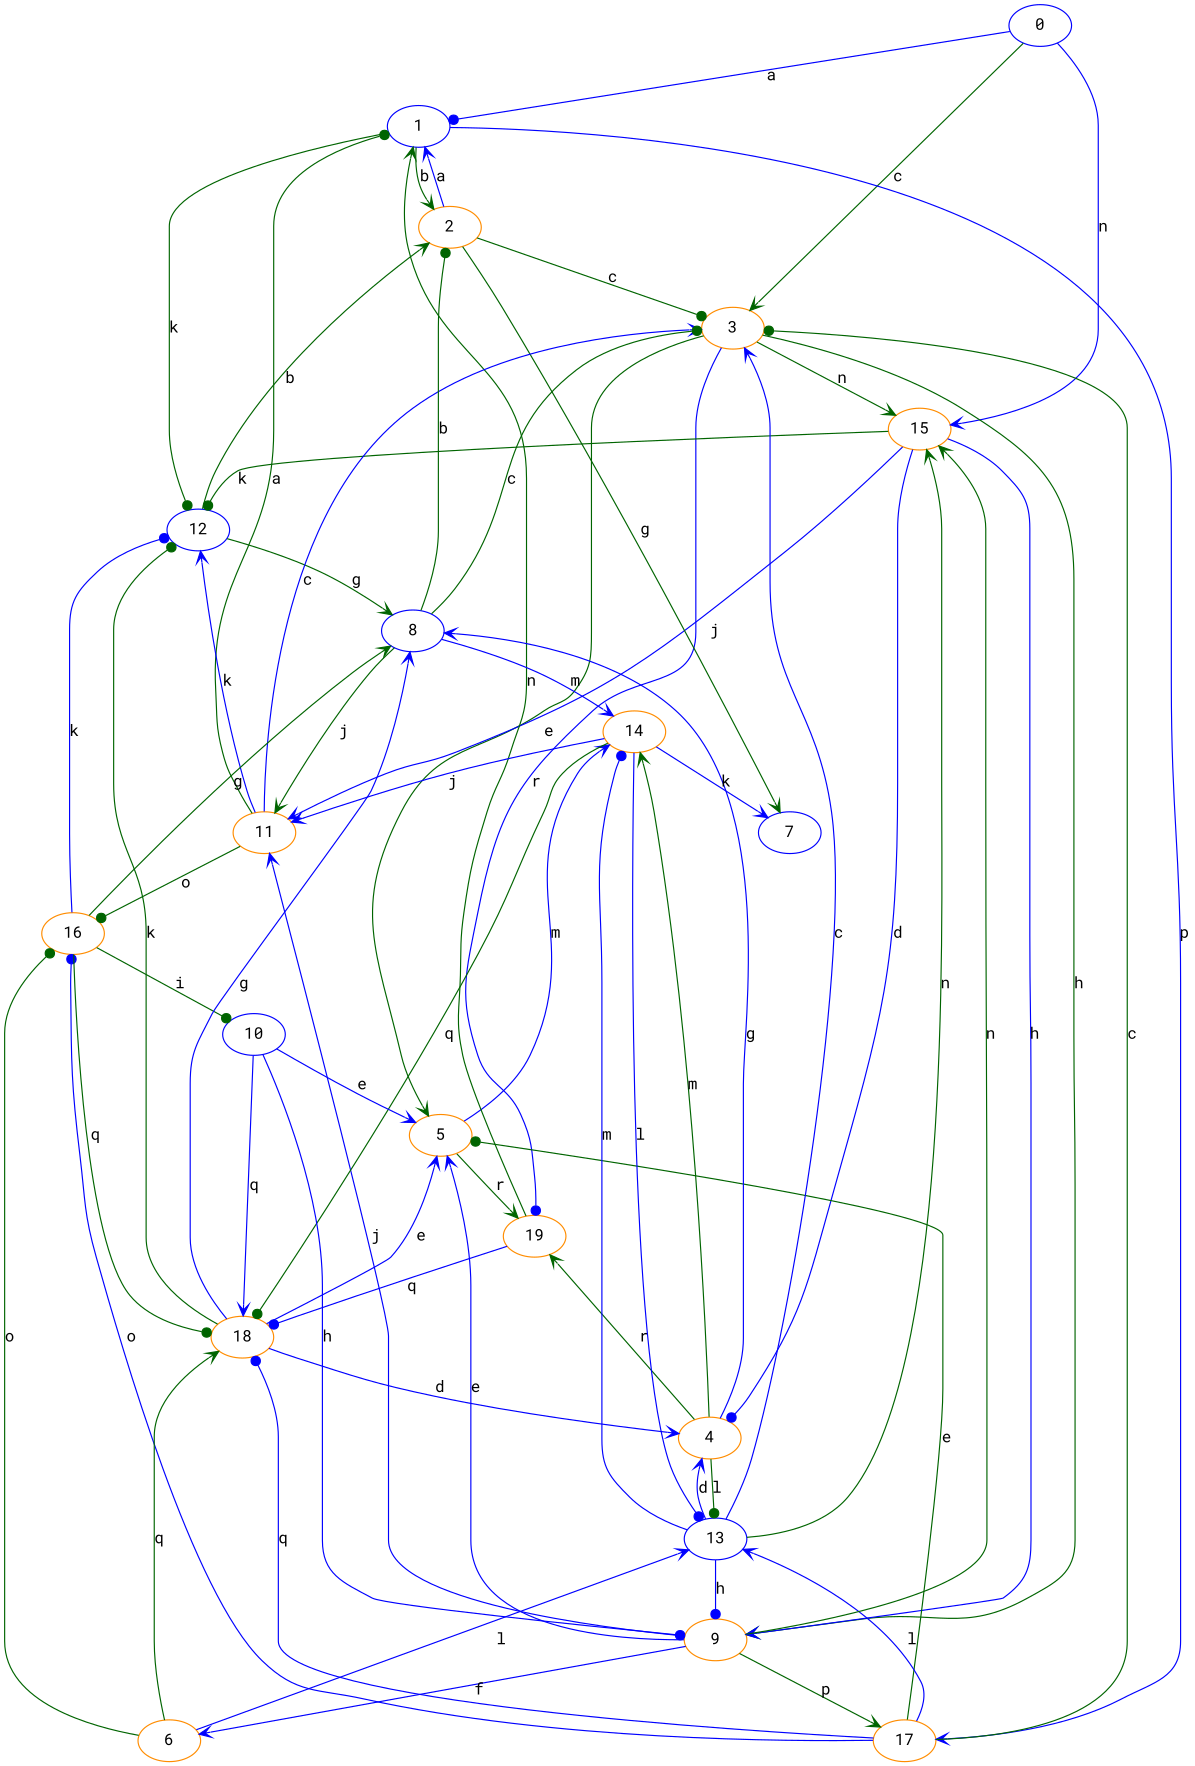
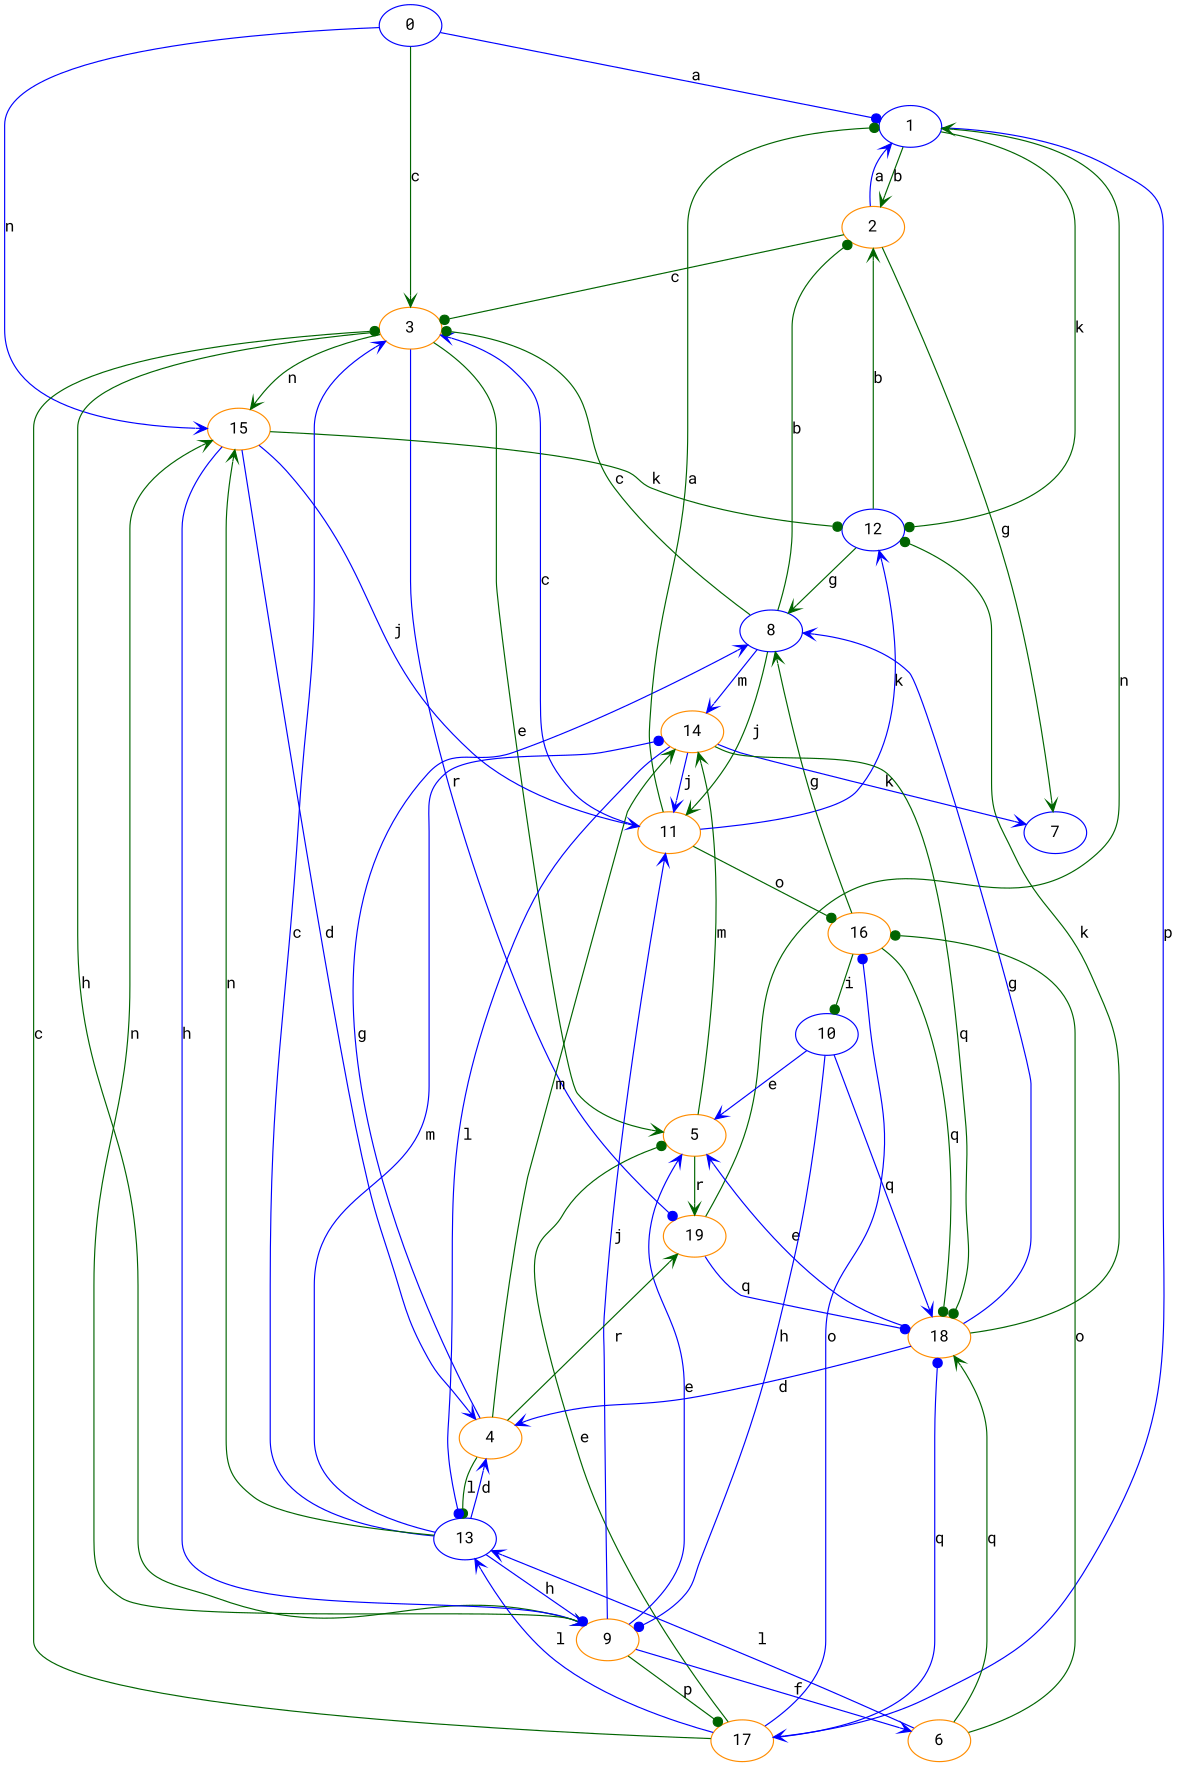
edge "16" -> "12": removed, label "k"
edge "5" -> "14": color blue -> darkgreen
edge "15" -> "4": arrowhead dot -> vee
edge "9" -> "17": arrowhead vee -> dot
